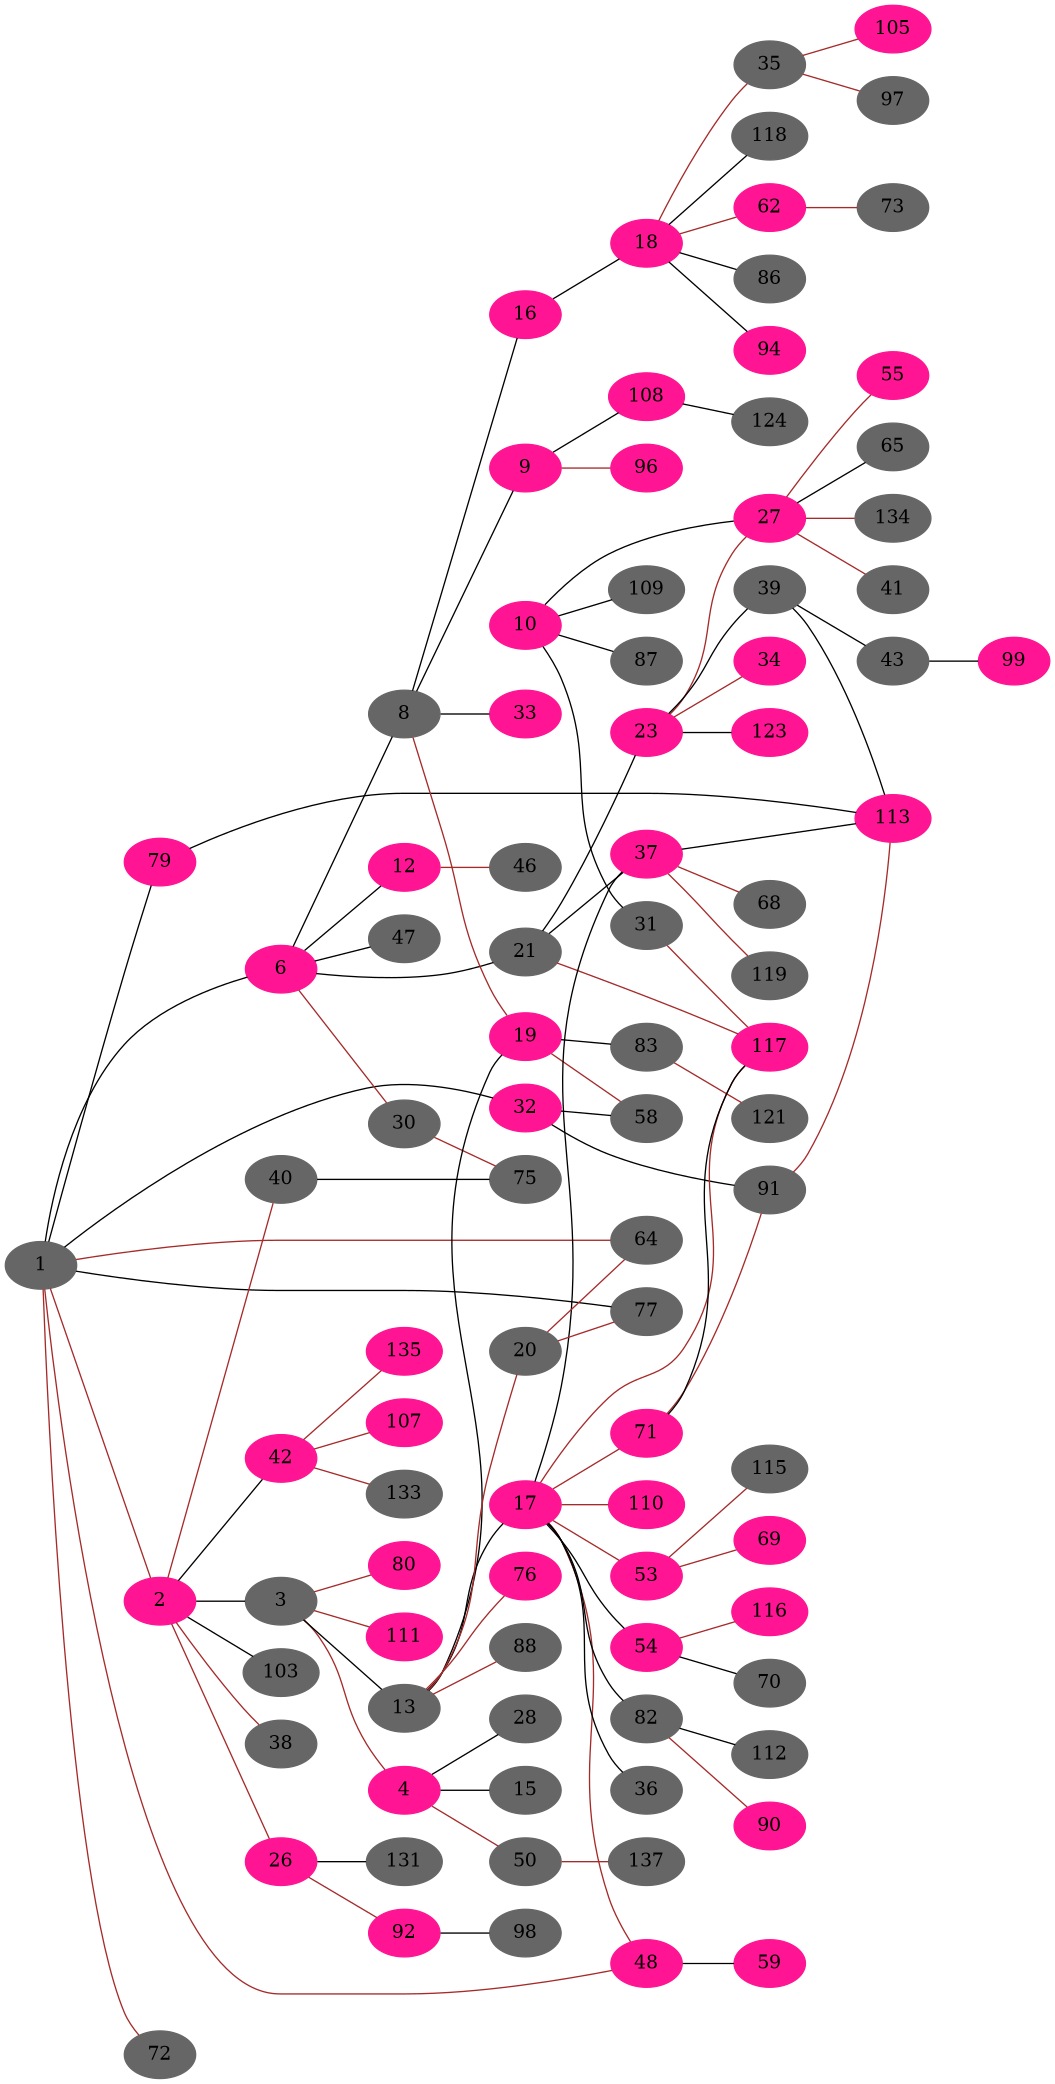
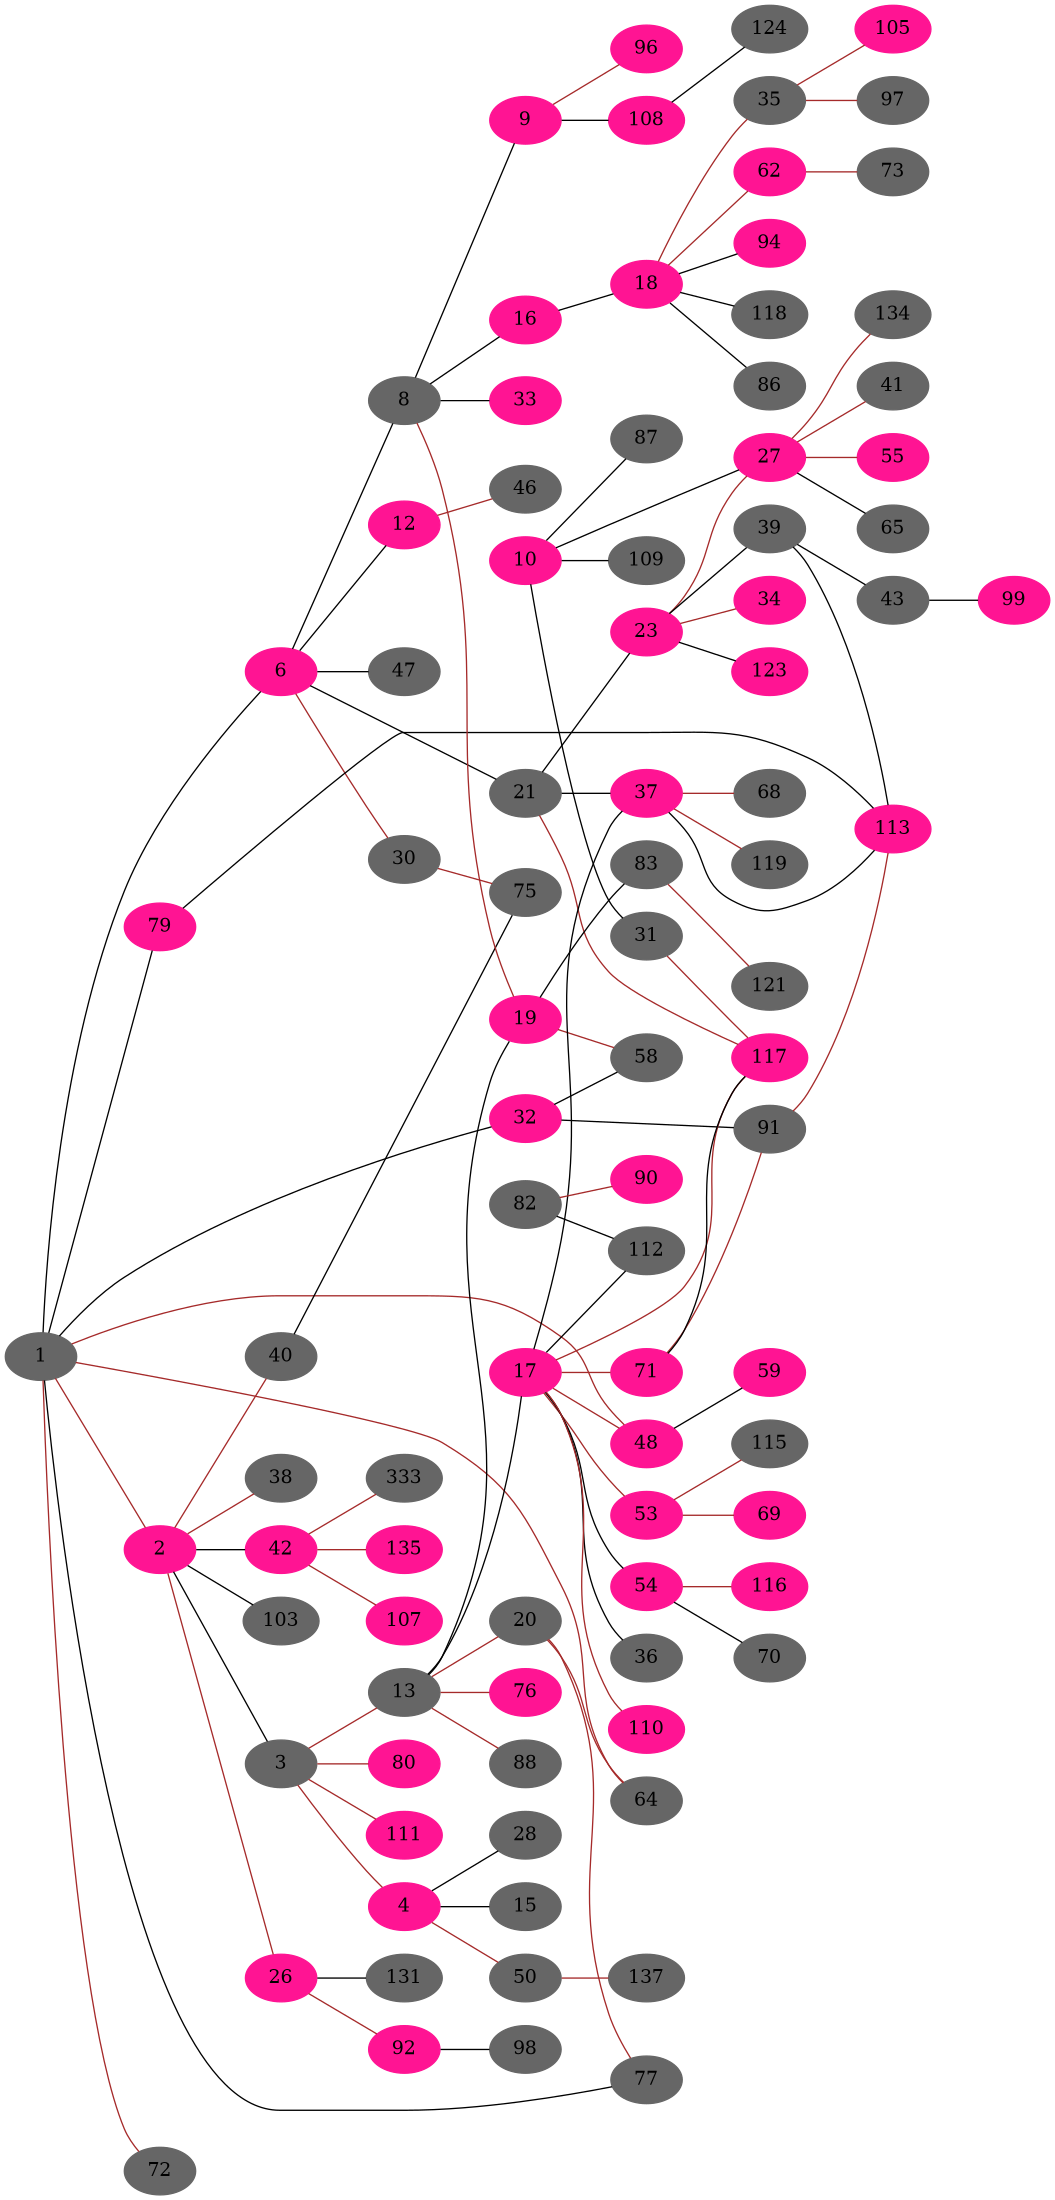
node "133": label "133" -> "333"
edge "17" -- "82": now "17" -- "112"
edge "3" -- "13": color black -> brown
